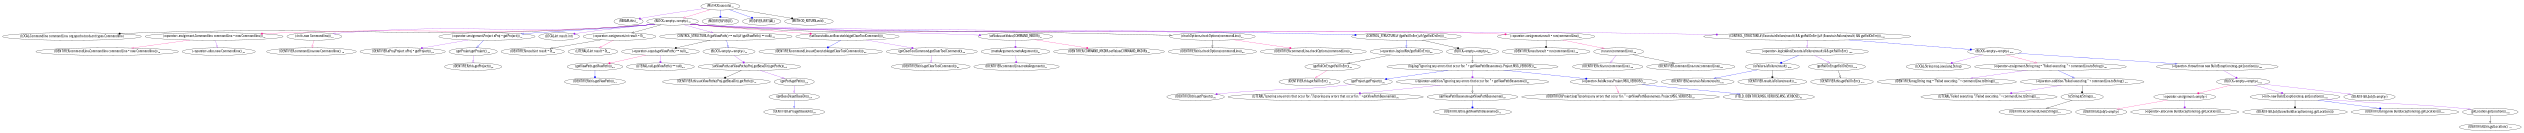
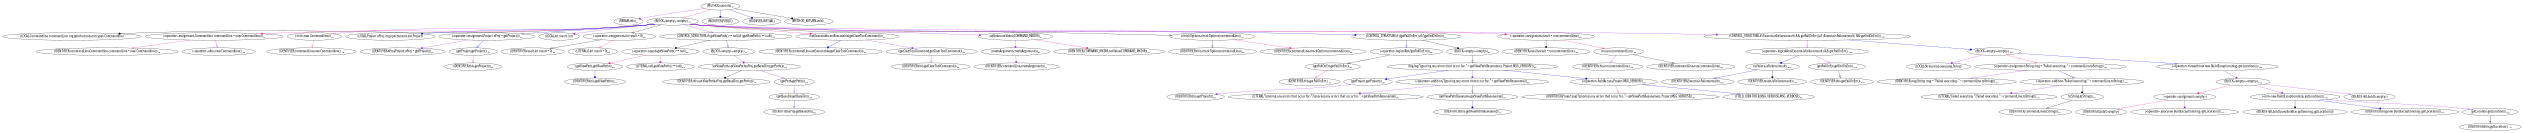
node "(LOCAL,Project aProj: org.apache.tools.ant.Project)": added
node "(IDENTIFIER,result,int result = 0)": text "80" -> "82"
node "(IDENTIFIER,aProj,getBaseDir())": text "84" -> "88"
